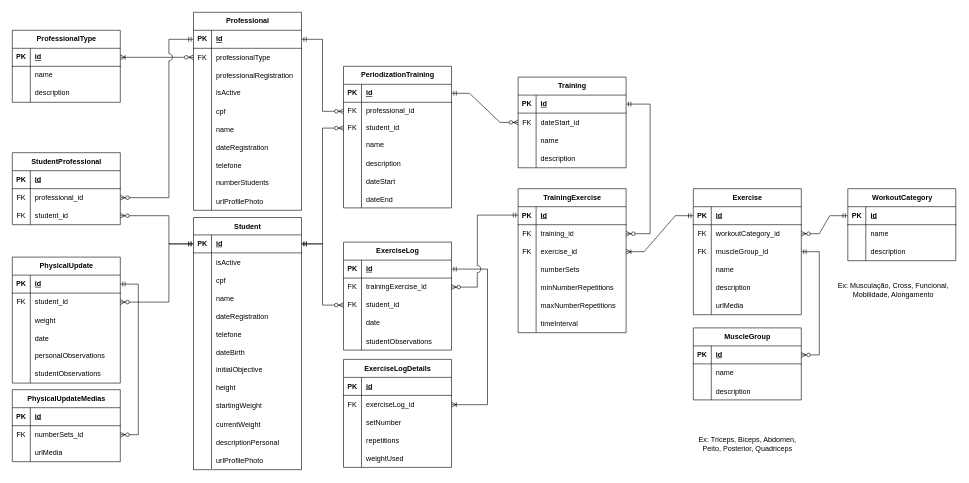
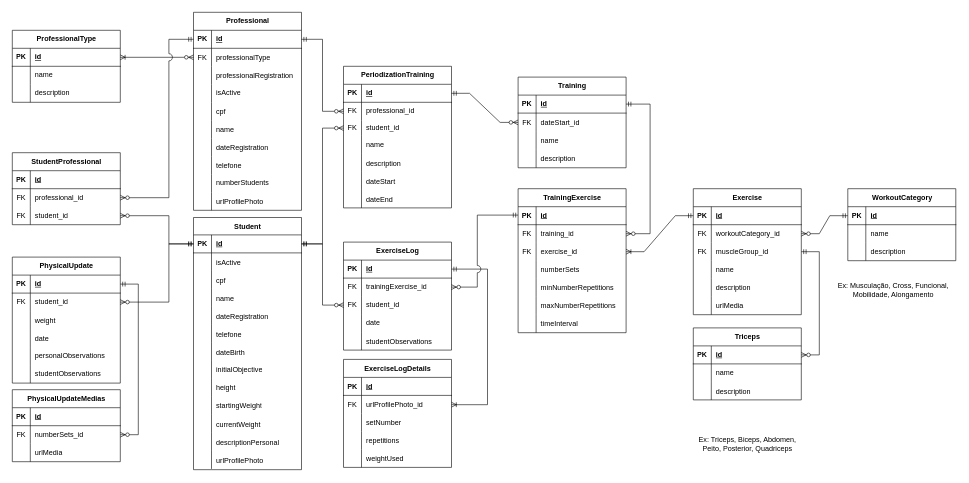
node "MuscleGroup": label "MuscleGroup" -> "Triceps"
node "exerciseLog_id": label "exerciseLog_id" -> "urlProfilePhoto_id"
